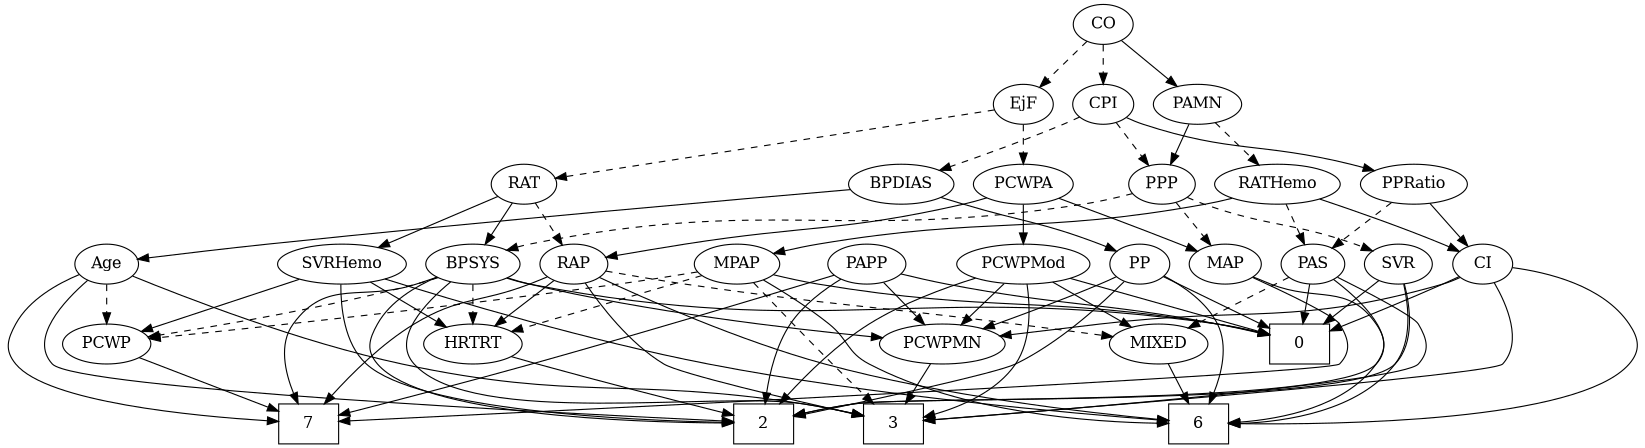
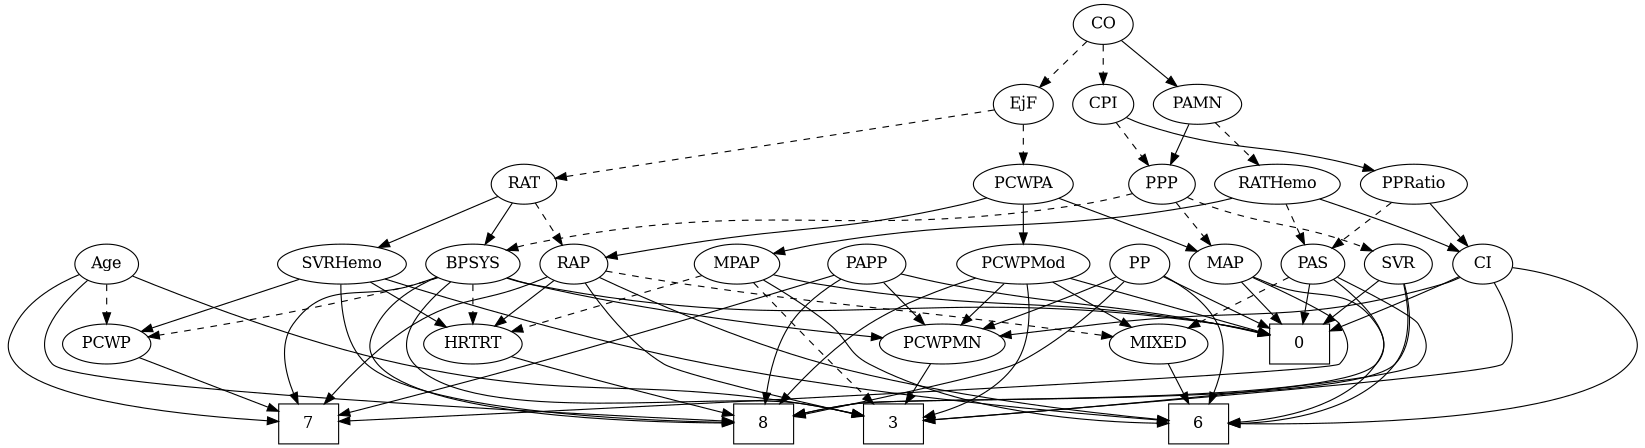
node "BPDIAS": removed
edge "MAP" -> "0": added
edge "MPAP" -> "PCWP": removed
node "2": label "2" -> "8"
